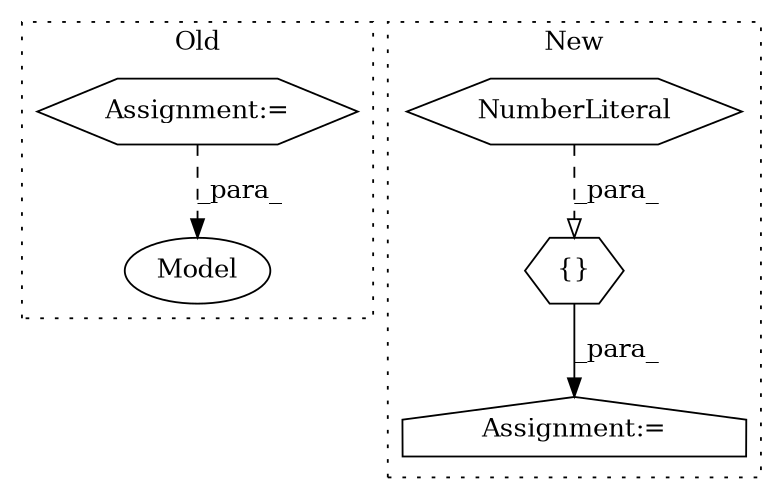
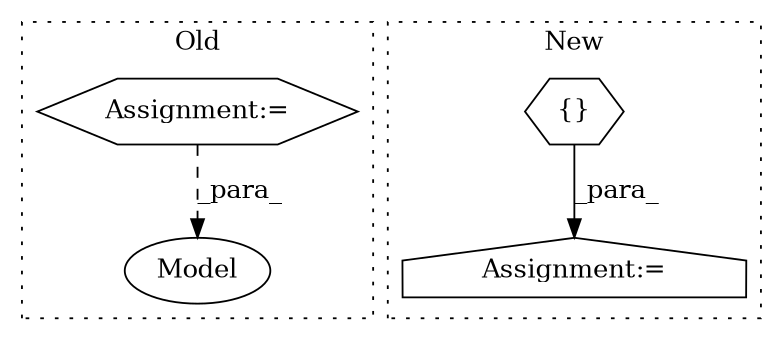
node "NumberLiteral": removed
